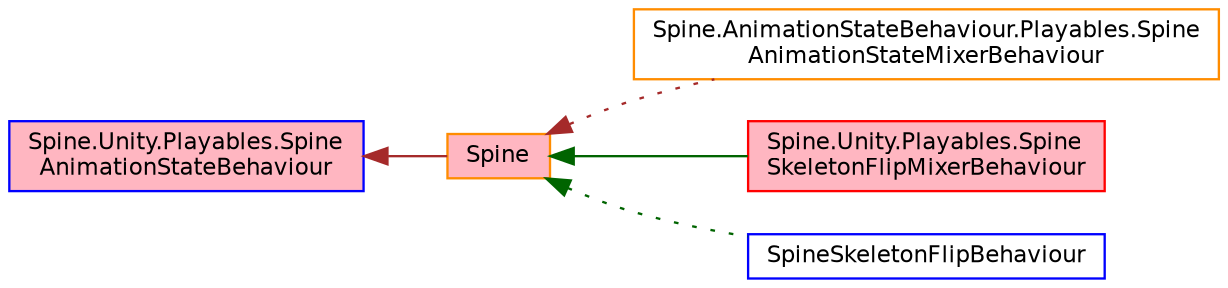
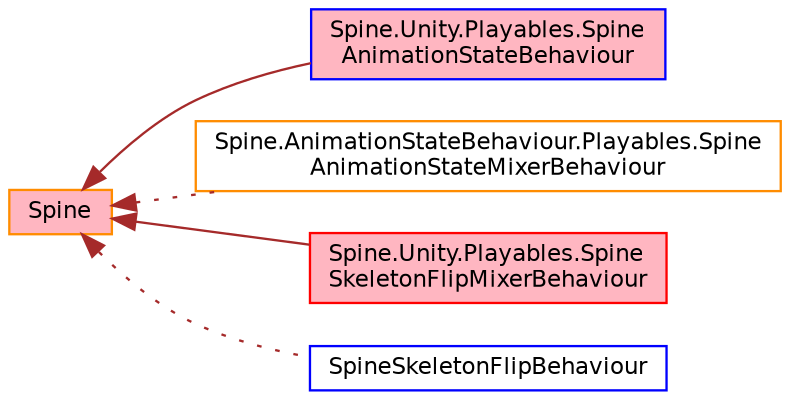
edge "Spine" -> "Spine.Unity.Playables.Spine AnimationStateBehaviour": reversed
edge "Spine.Unity.Playables.Spine SkeletonFlipMixerBehaviour" -> "Spine": color darkgreen -> brown
edge "SpineSkeletonFlipBehaviour" -> "Spine": color darkgreen -> brown
